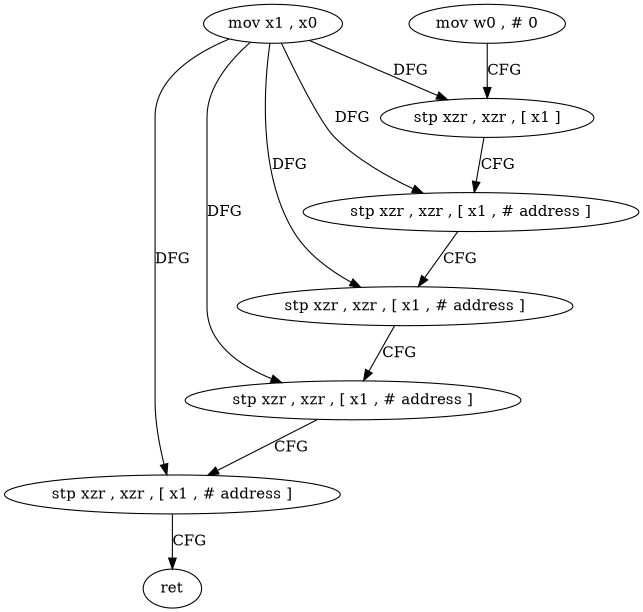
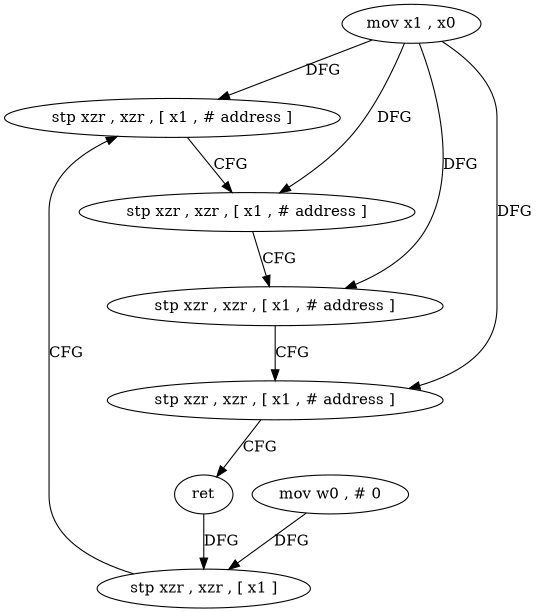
edge "mov x1 , x0" -> "stp xzr , xzr , [ x1 ]": now "ret" -> "stp xzr , xzr , [ x1 ]"
edge "mov w0 , # 0" -> "stp xzr , xzr , [ x1 ]": label "CFG" -> "DFG"
